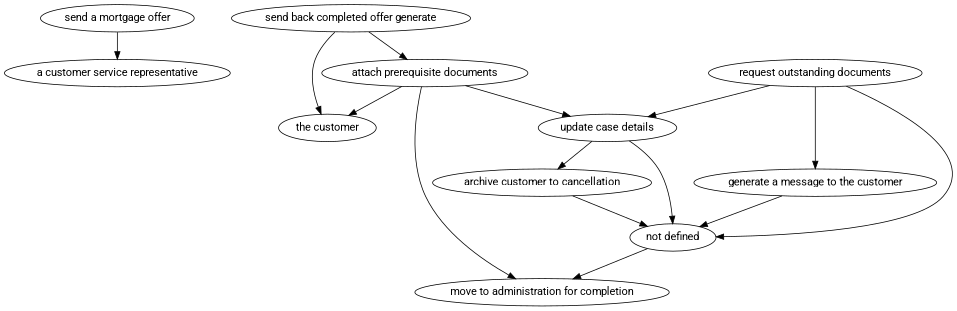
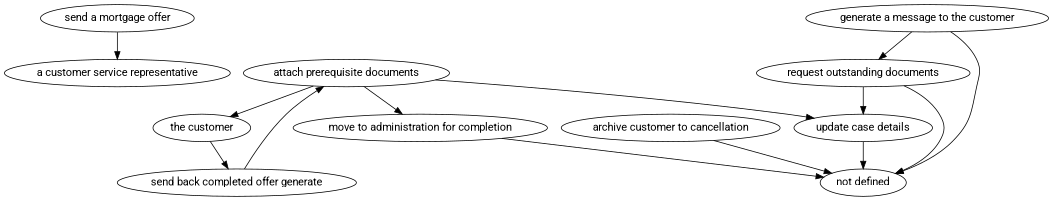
edge "send back completed offer generate" -> "the customer": reversed
edge "request outstanding documents" -> "generate a message to the customer": reversed
edge "update case details" -> "archive customer to cancellation": removed
edge "not defined" -> "move to administration for completion": reversed
